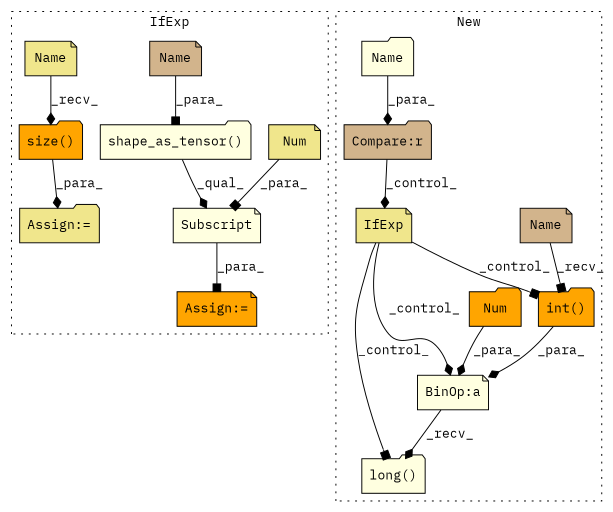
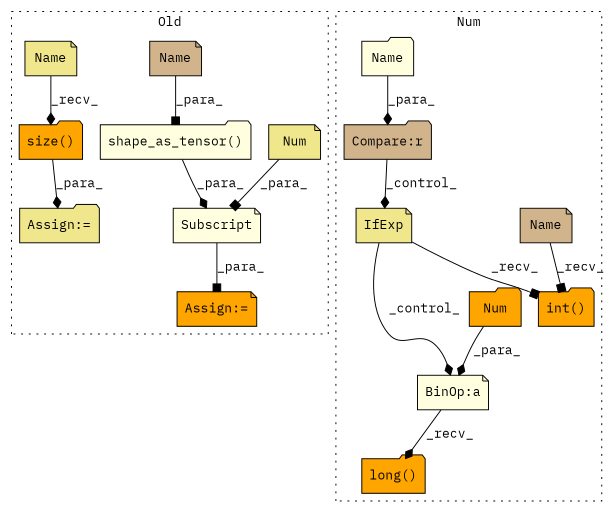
cluster "IfExp": label "IfExp" -> "Old"
cluster "New": label "New" -> "Num"
edge "shape_as_tensor()" -> "Subscript": label "_qual_" -> "_para_"
edge "IfExp" -> "int()": label "_control_" -> "_recv_"
edge "IfExp" -> "long()": removed, label "_control_"
edge "int()" -> "BinOp:a": removed, label "_para_"
node "long()": fillcolor lightyellow -> orange
